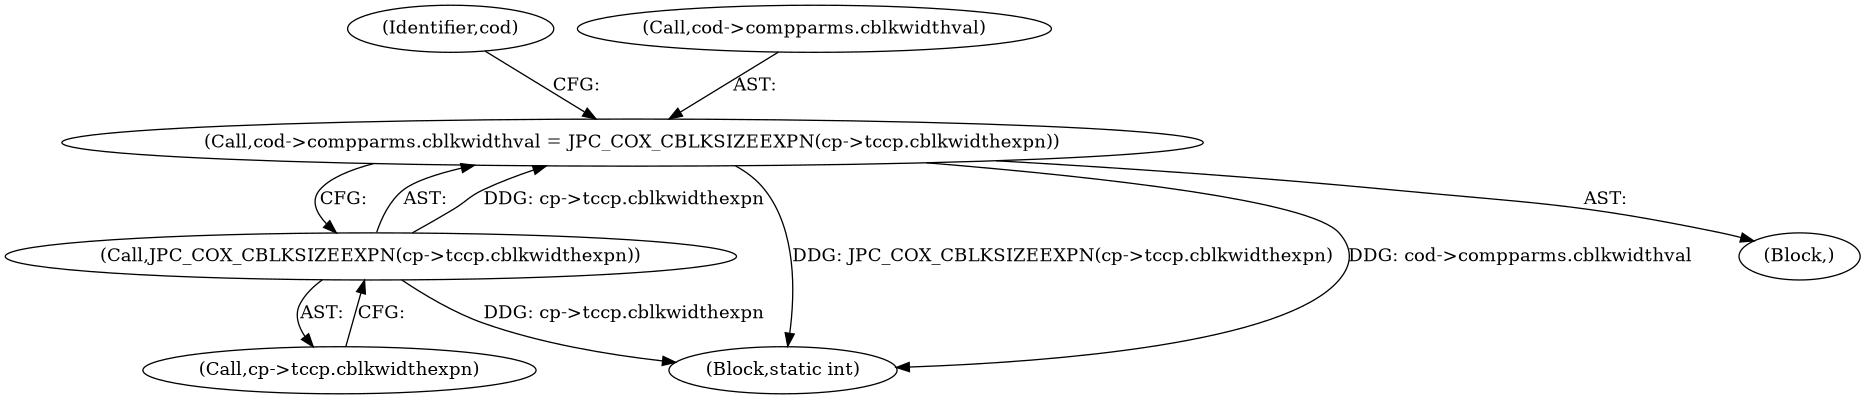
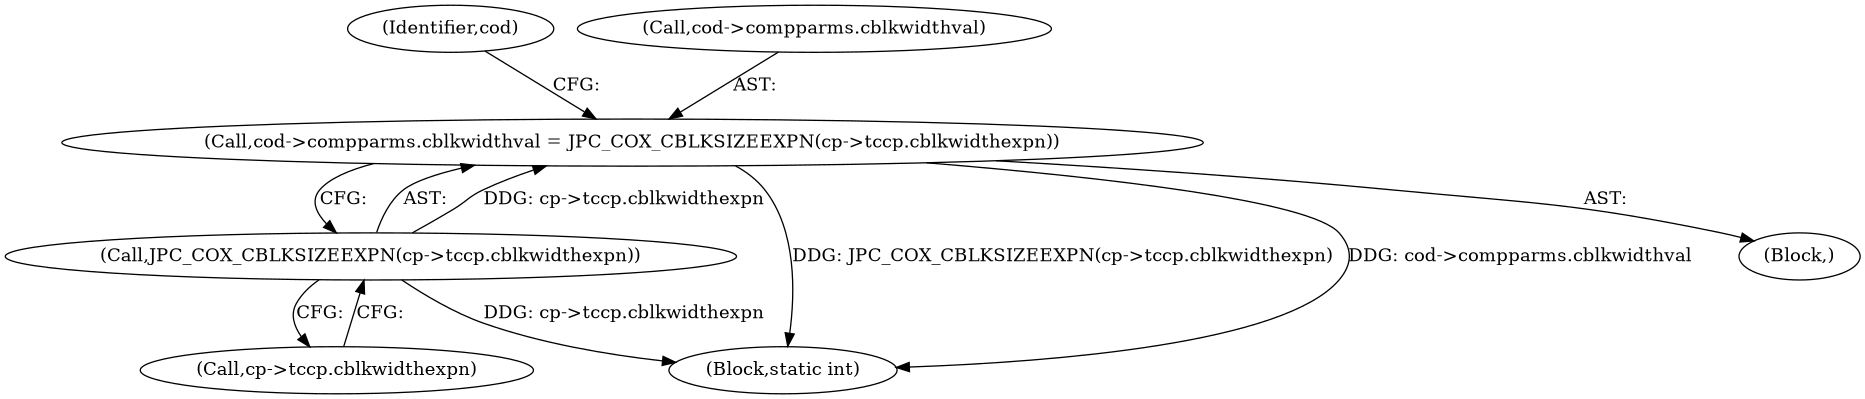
edge "(Call,JPC_COX_CBLKSIZEEXPN(cp->tccp.cblkwidthexpn))" -> "(Call,cp->tccp.cblkwidthexpn)": label "AST: " -> "CFG: "
